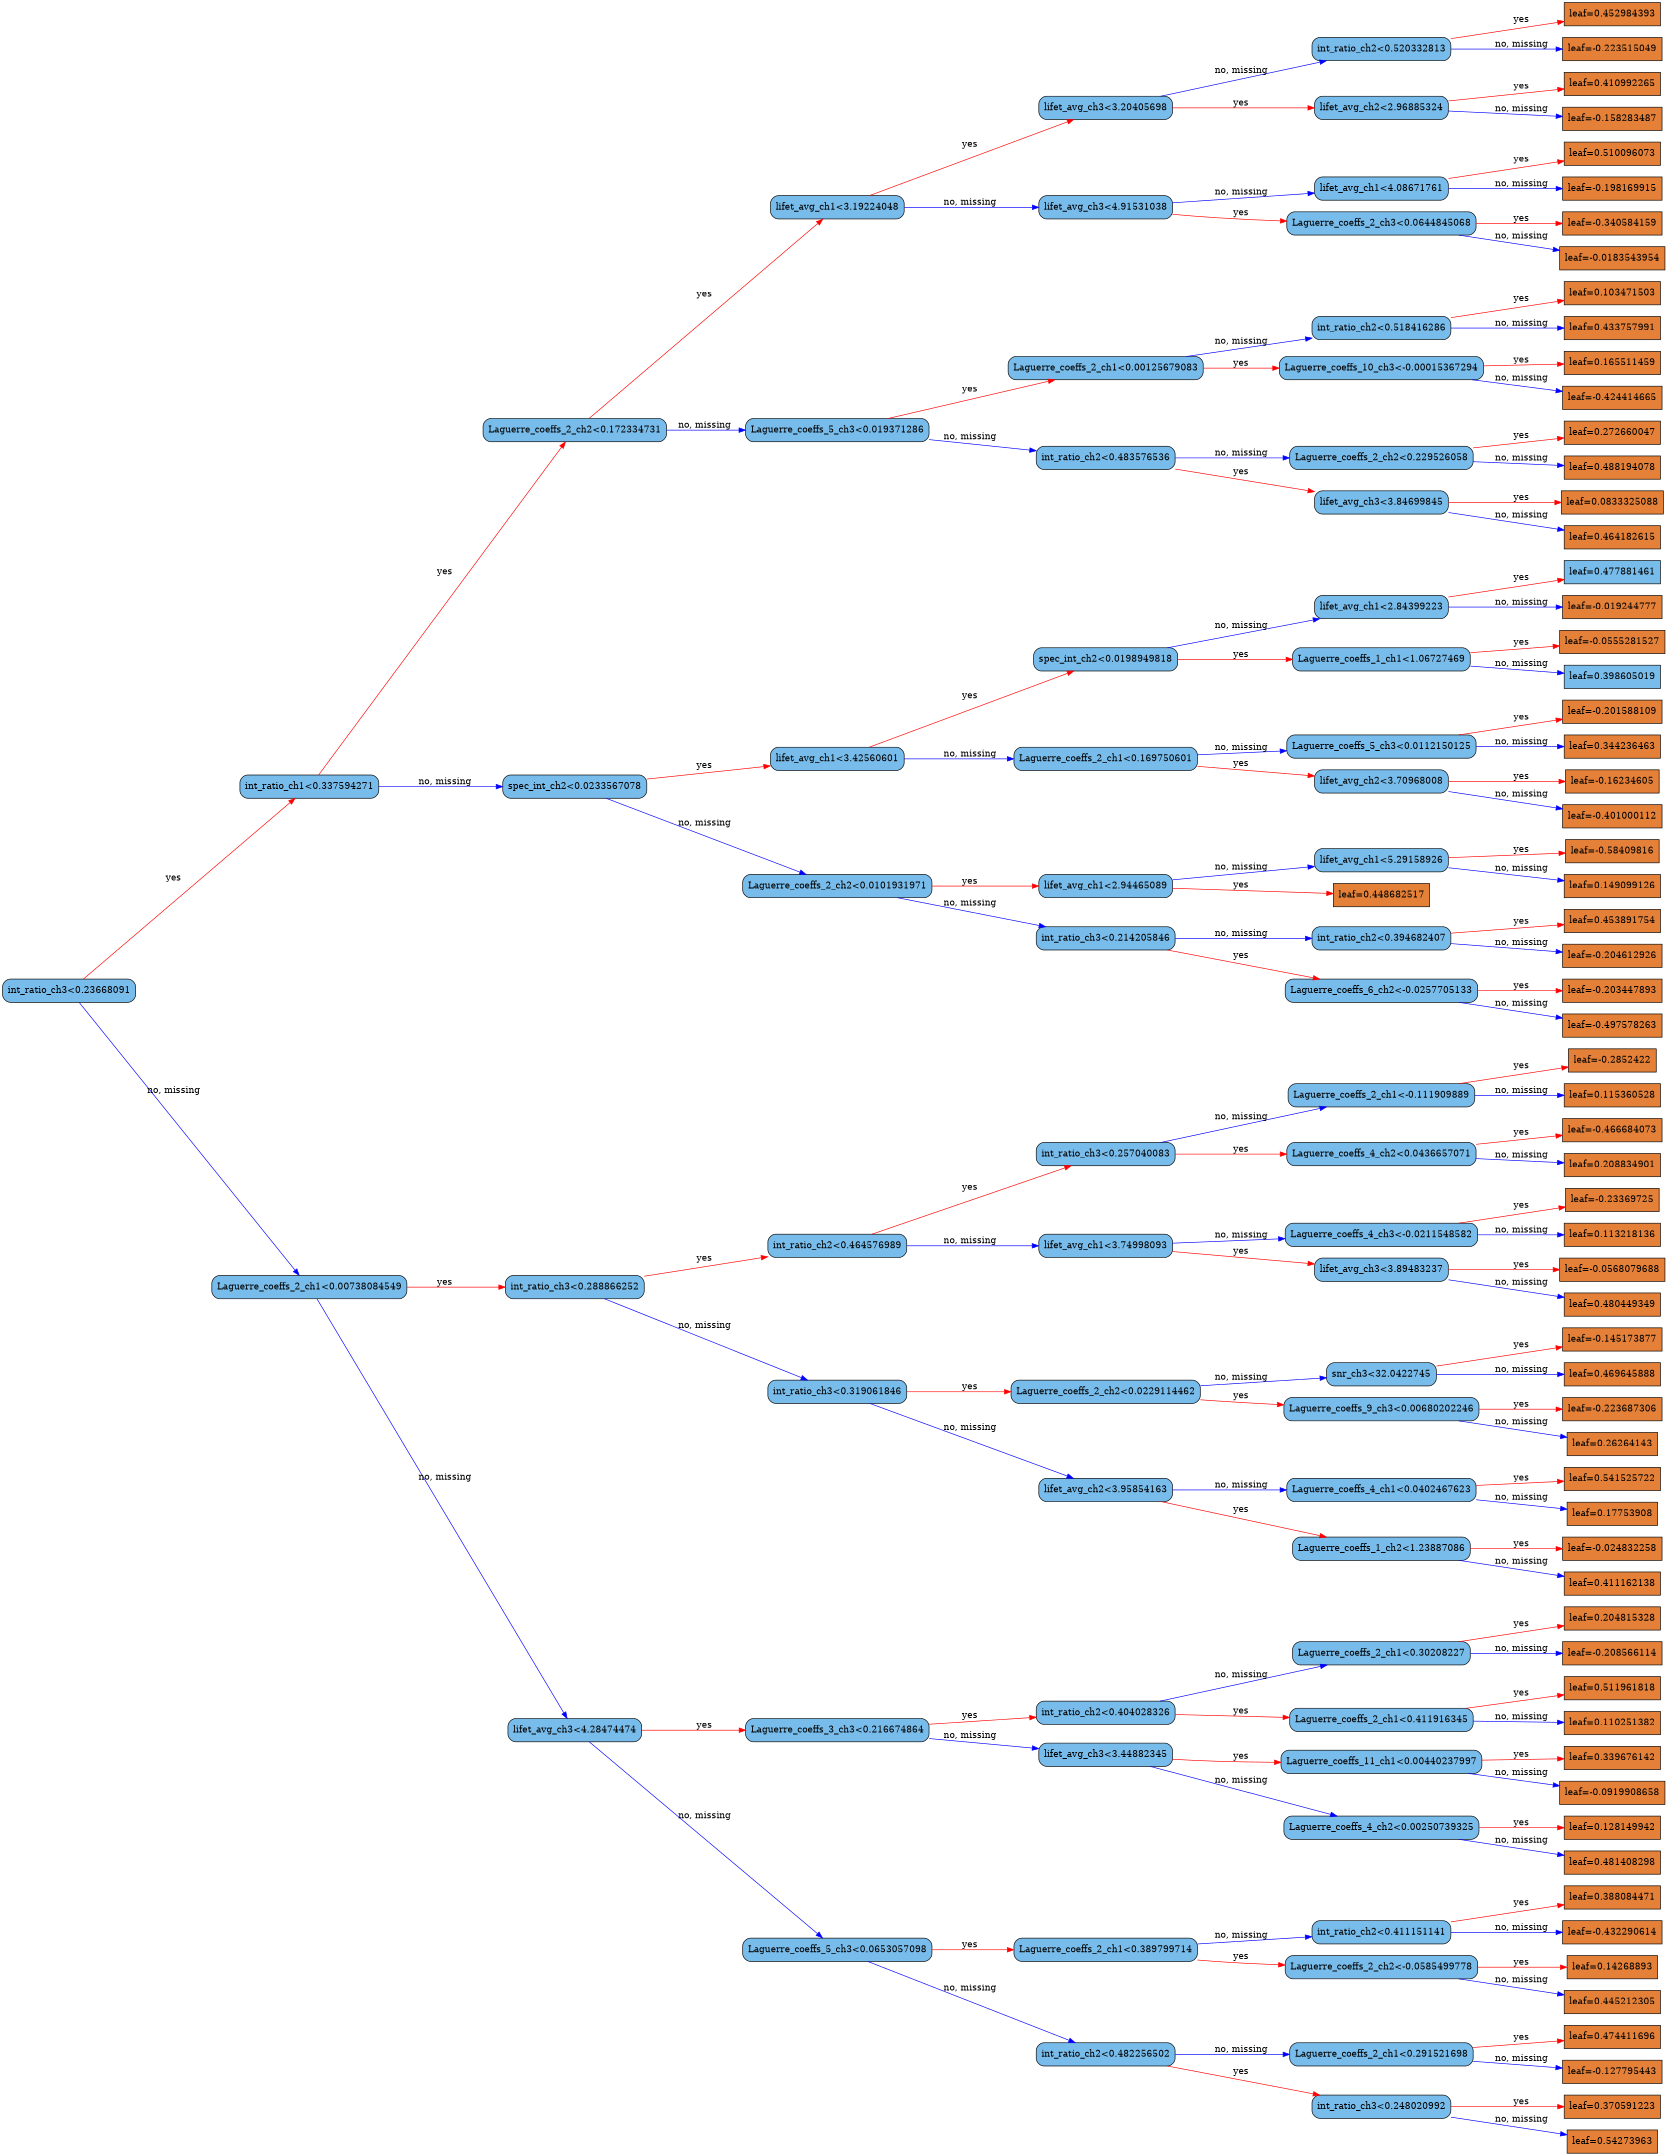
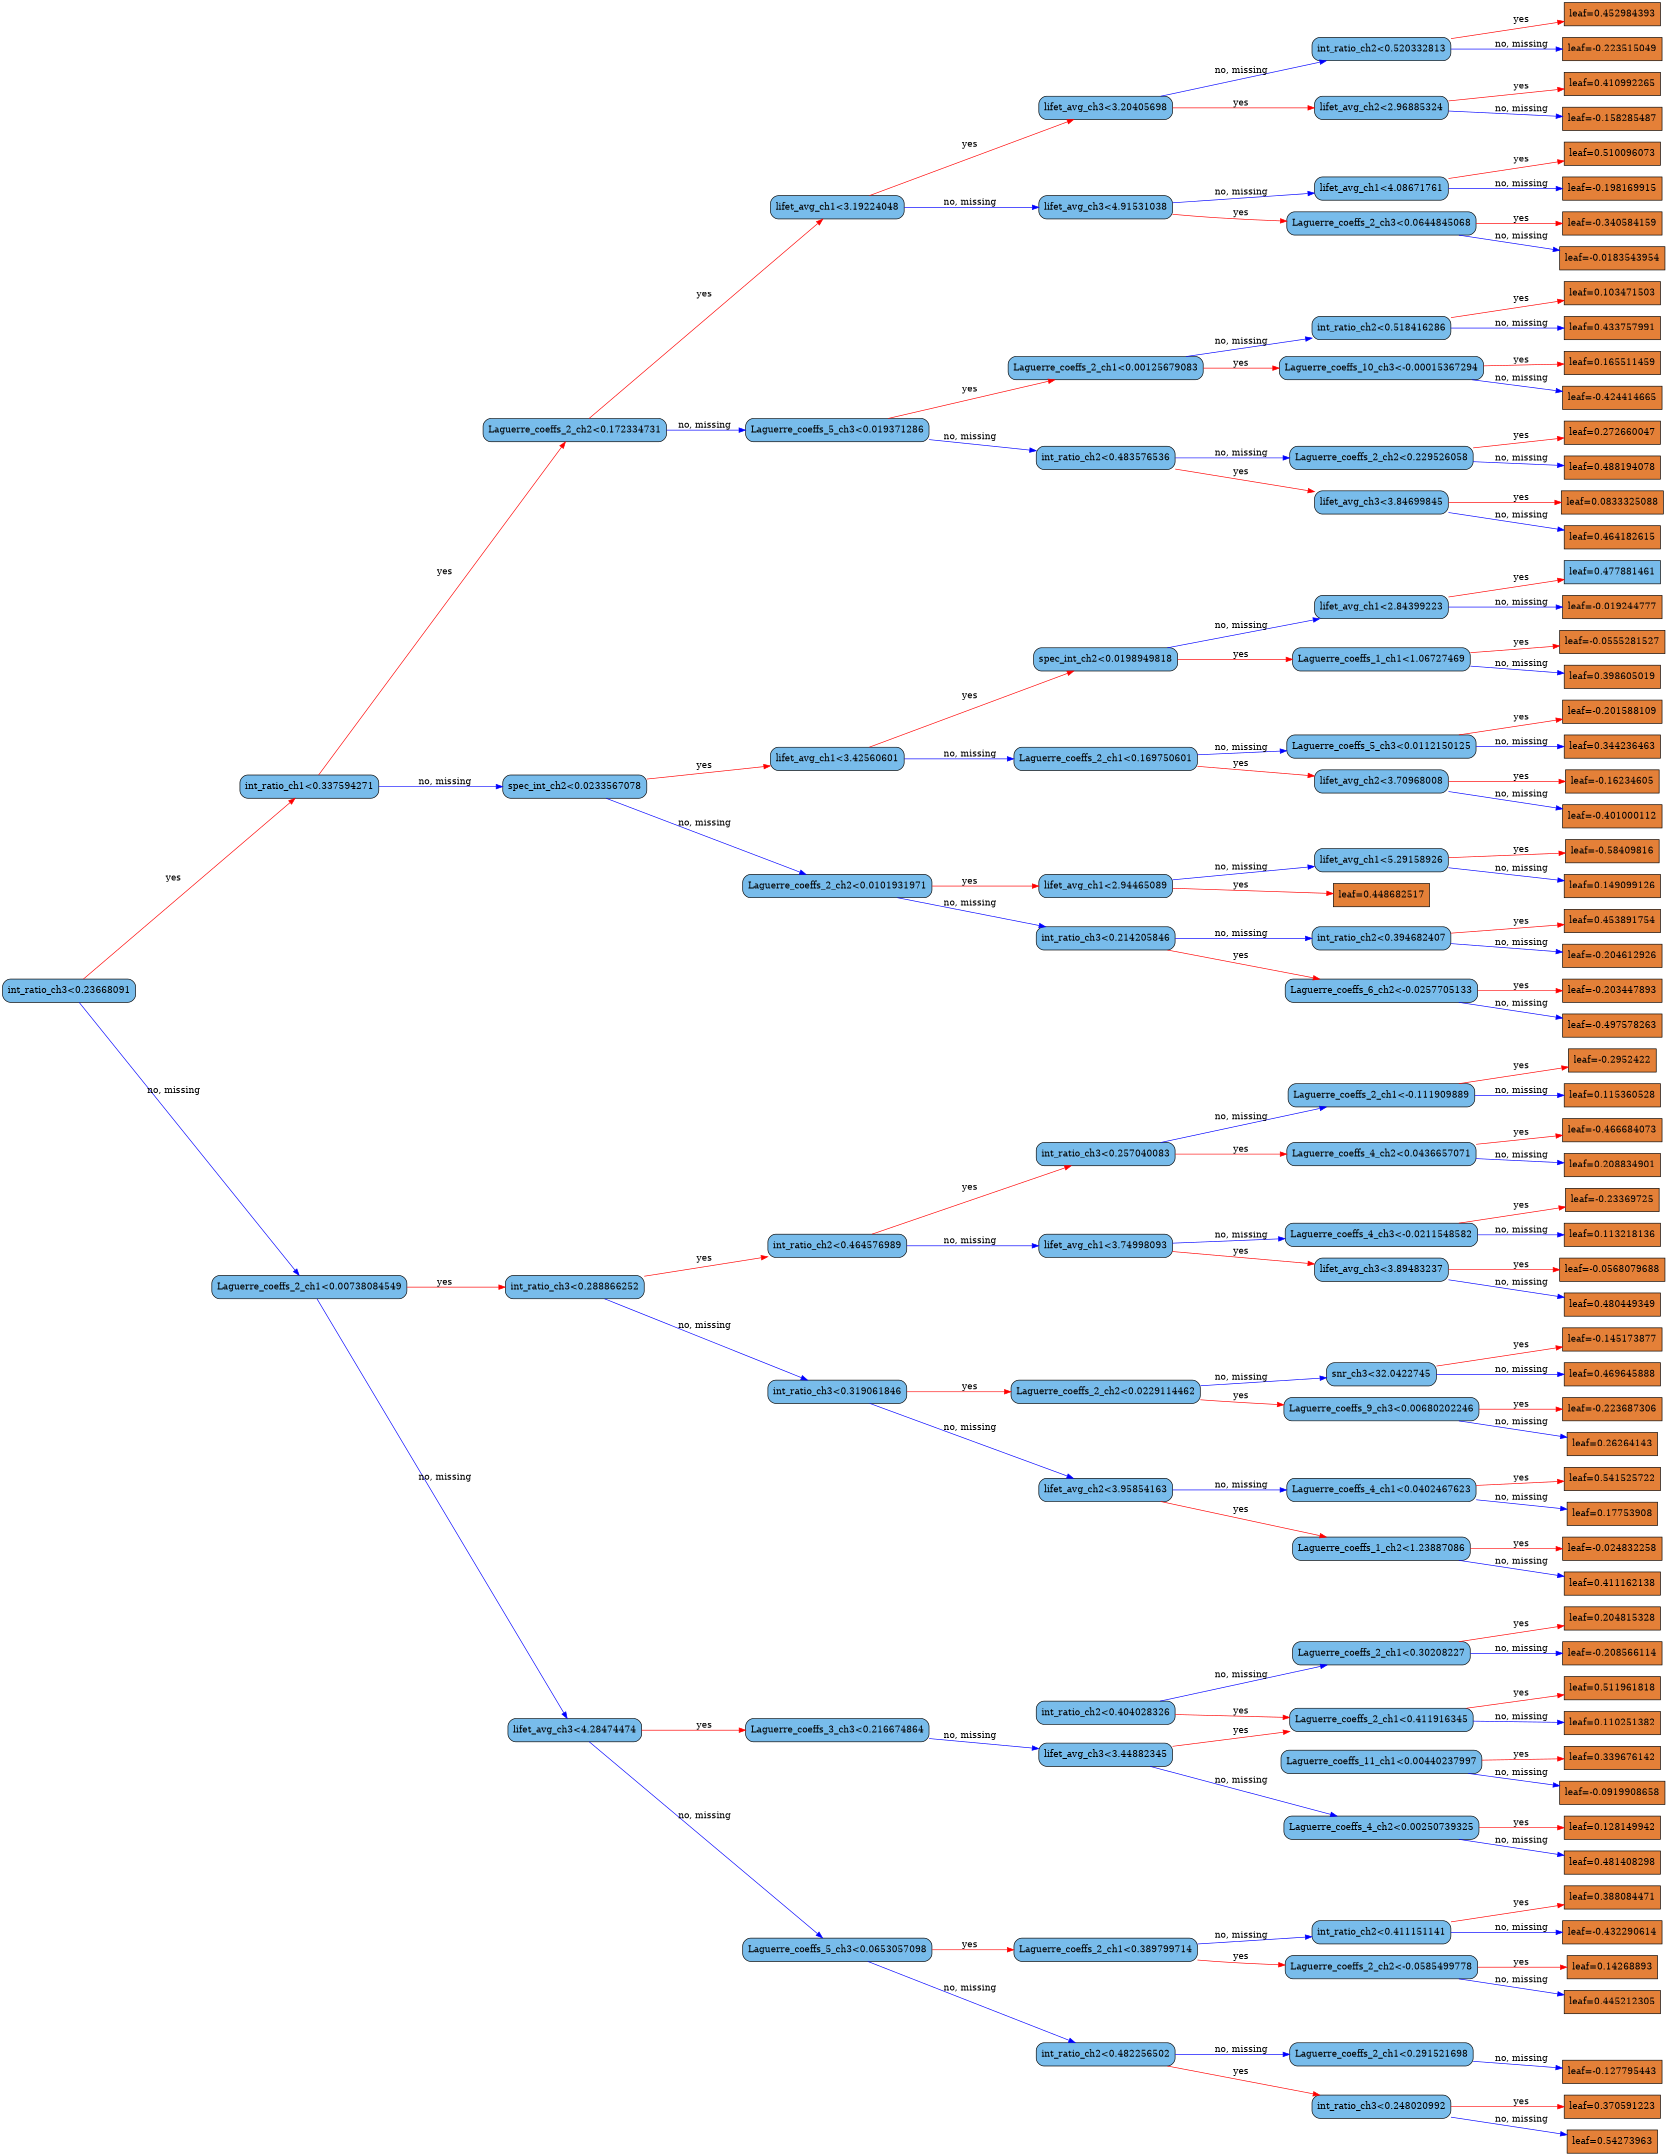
node "leaf=-0.158283487": label "leaf=-0.158283487" -> "leaf=-0.158285487"
node "leaf=0.398605019": fillcolor #78bceb -> #e48038
node "leaf=-0.2852422": label "leaf=-0.2852422" -> "leaf=-0.2952422"
edge "Laguerre_coeffs_3_ch3<0.216674864" -> "int_ratio_ch2<0.404028326": removed, label "yes"
edge "lifet_avg_ch3<3.44882345" -> "Laguerre_coeffs_11_ch1<0.00440237997": now "lifet_avg_ch3<3.44882345" -> "Laguerre_coeffs_2_ch1<0.411916345"
node "leaf=0.474411696": removed
